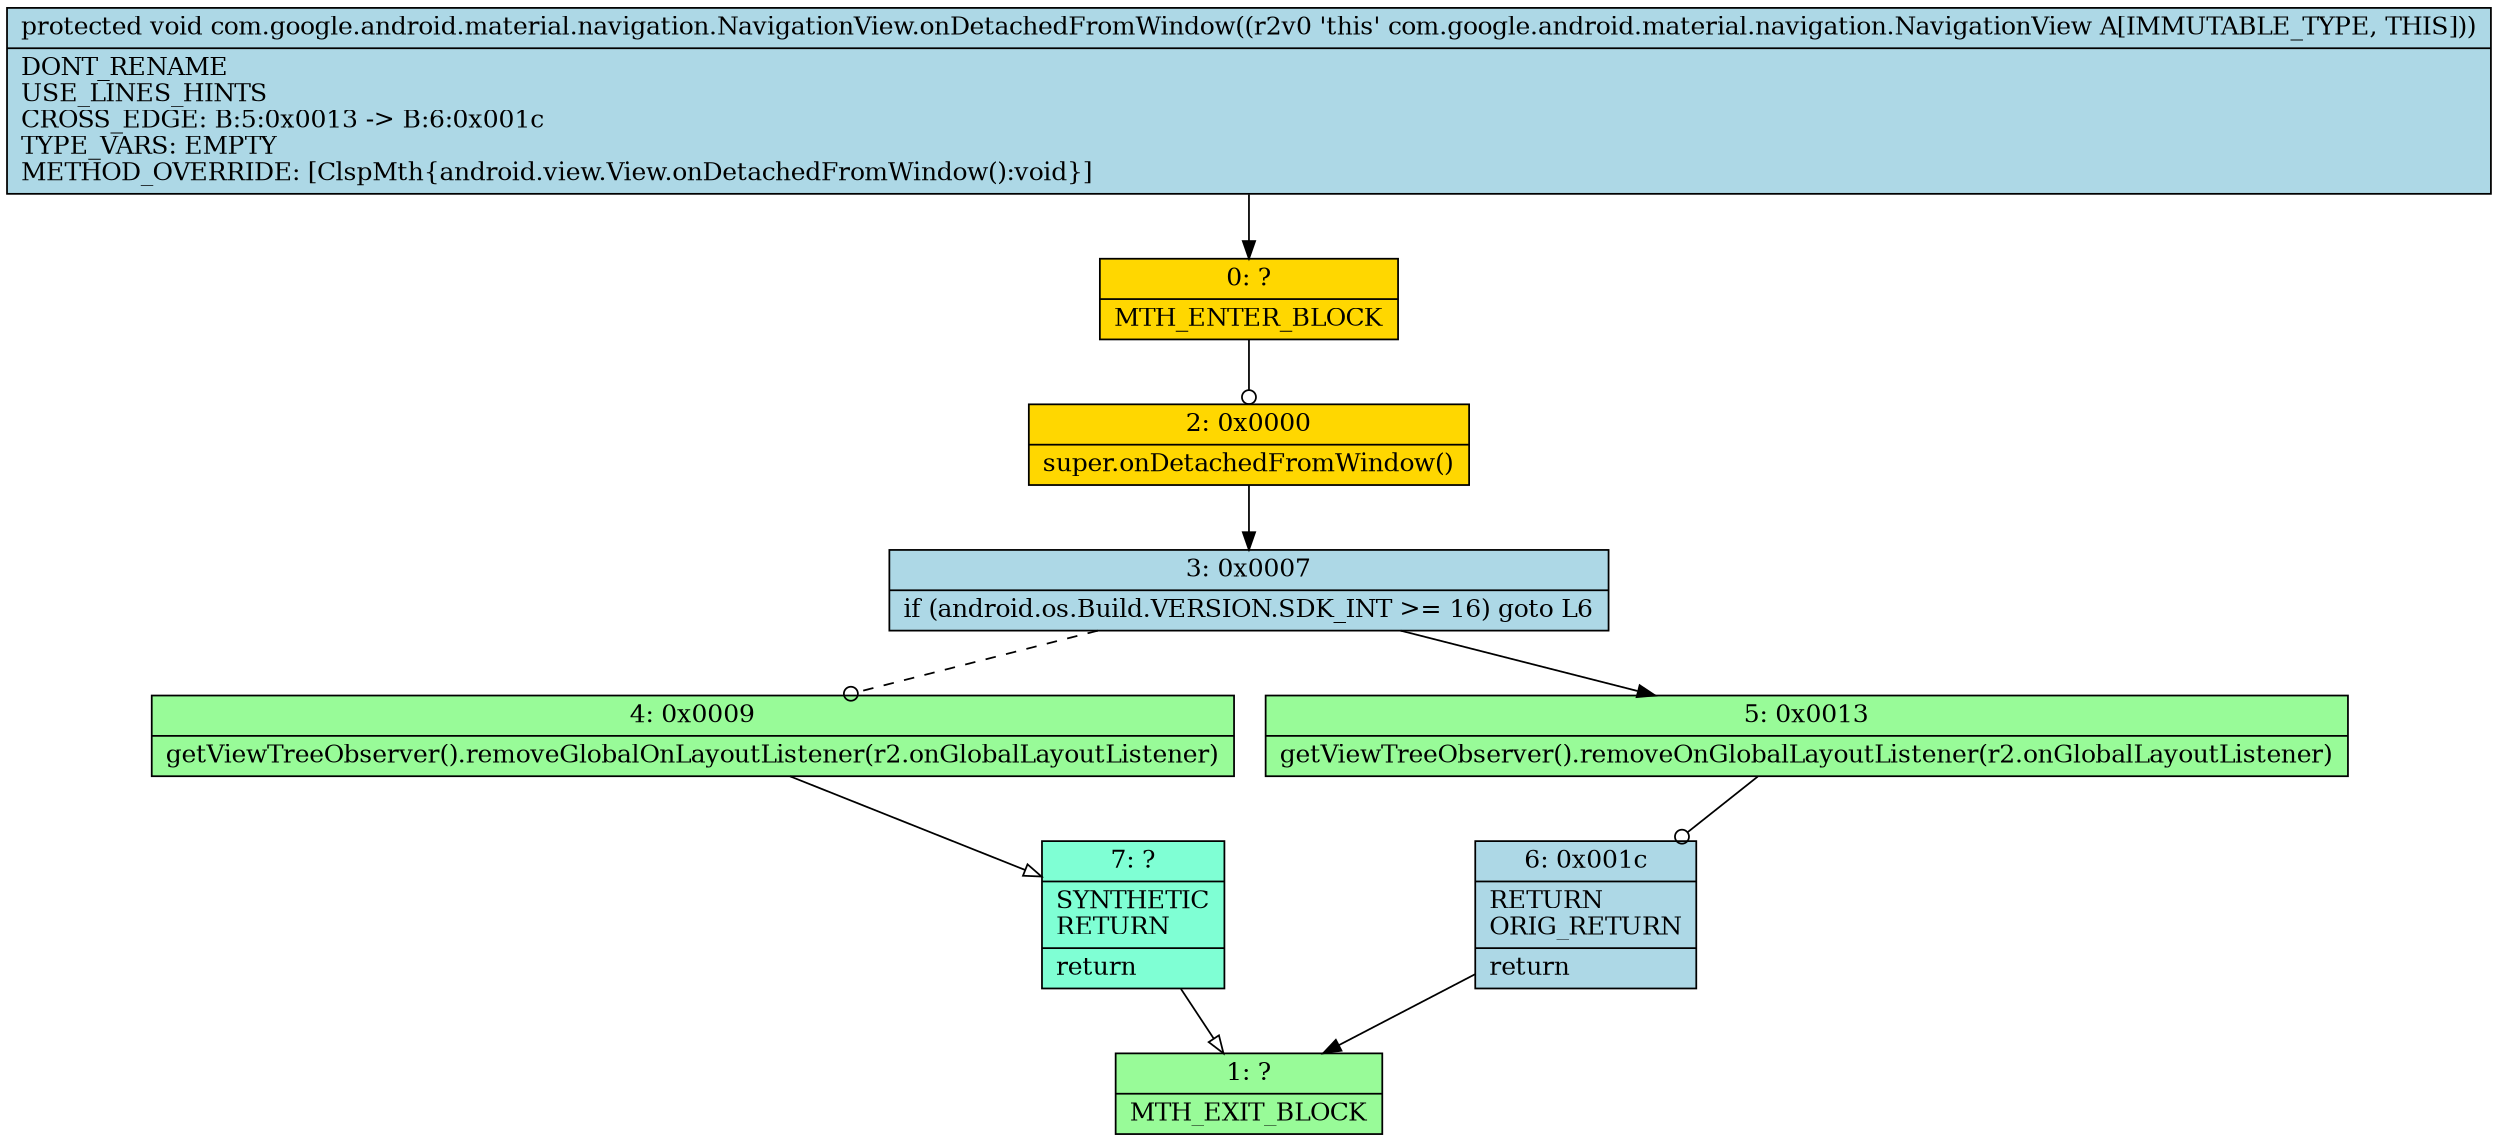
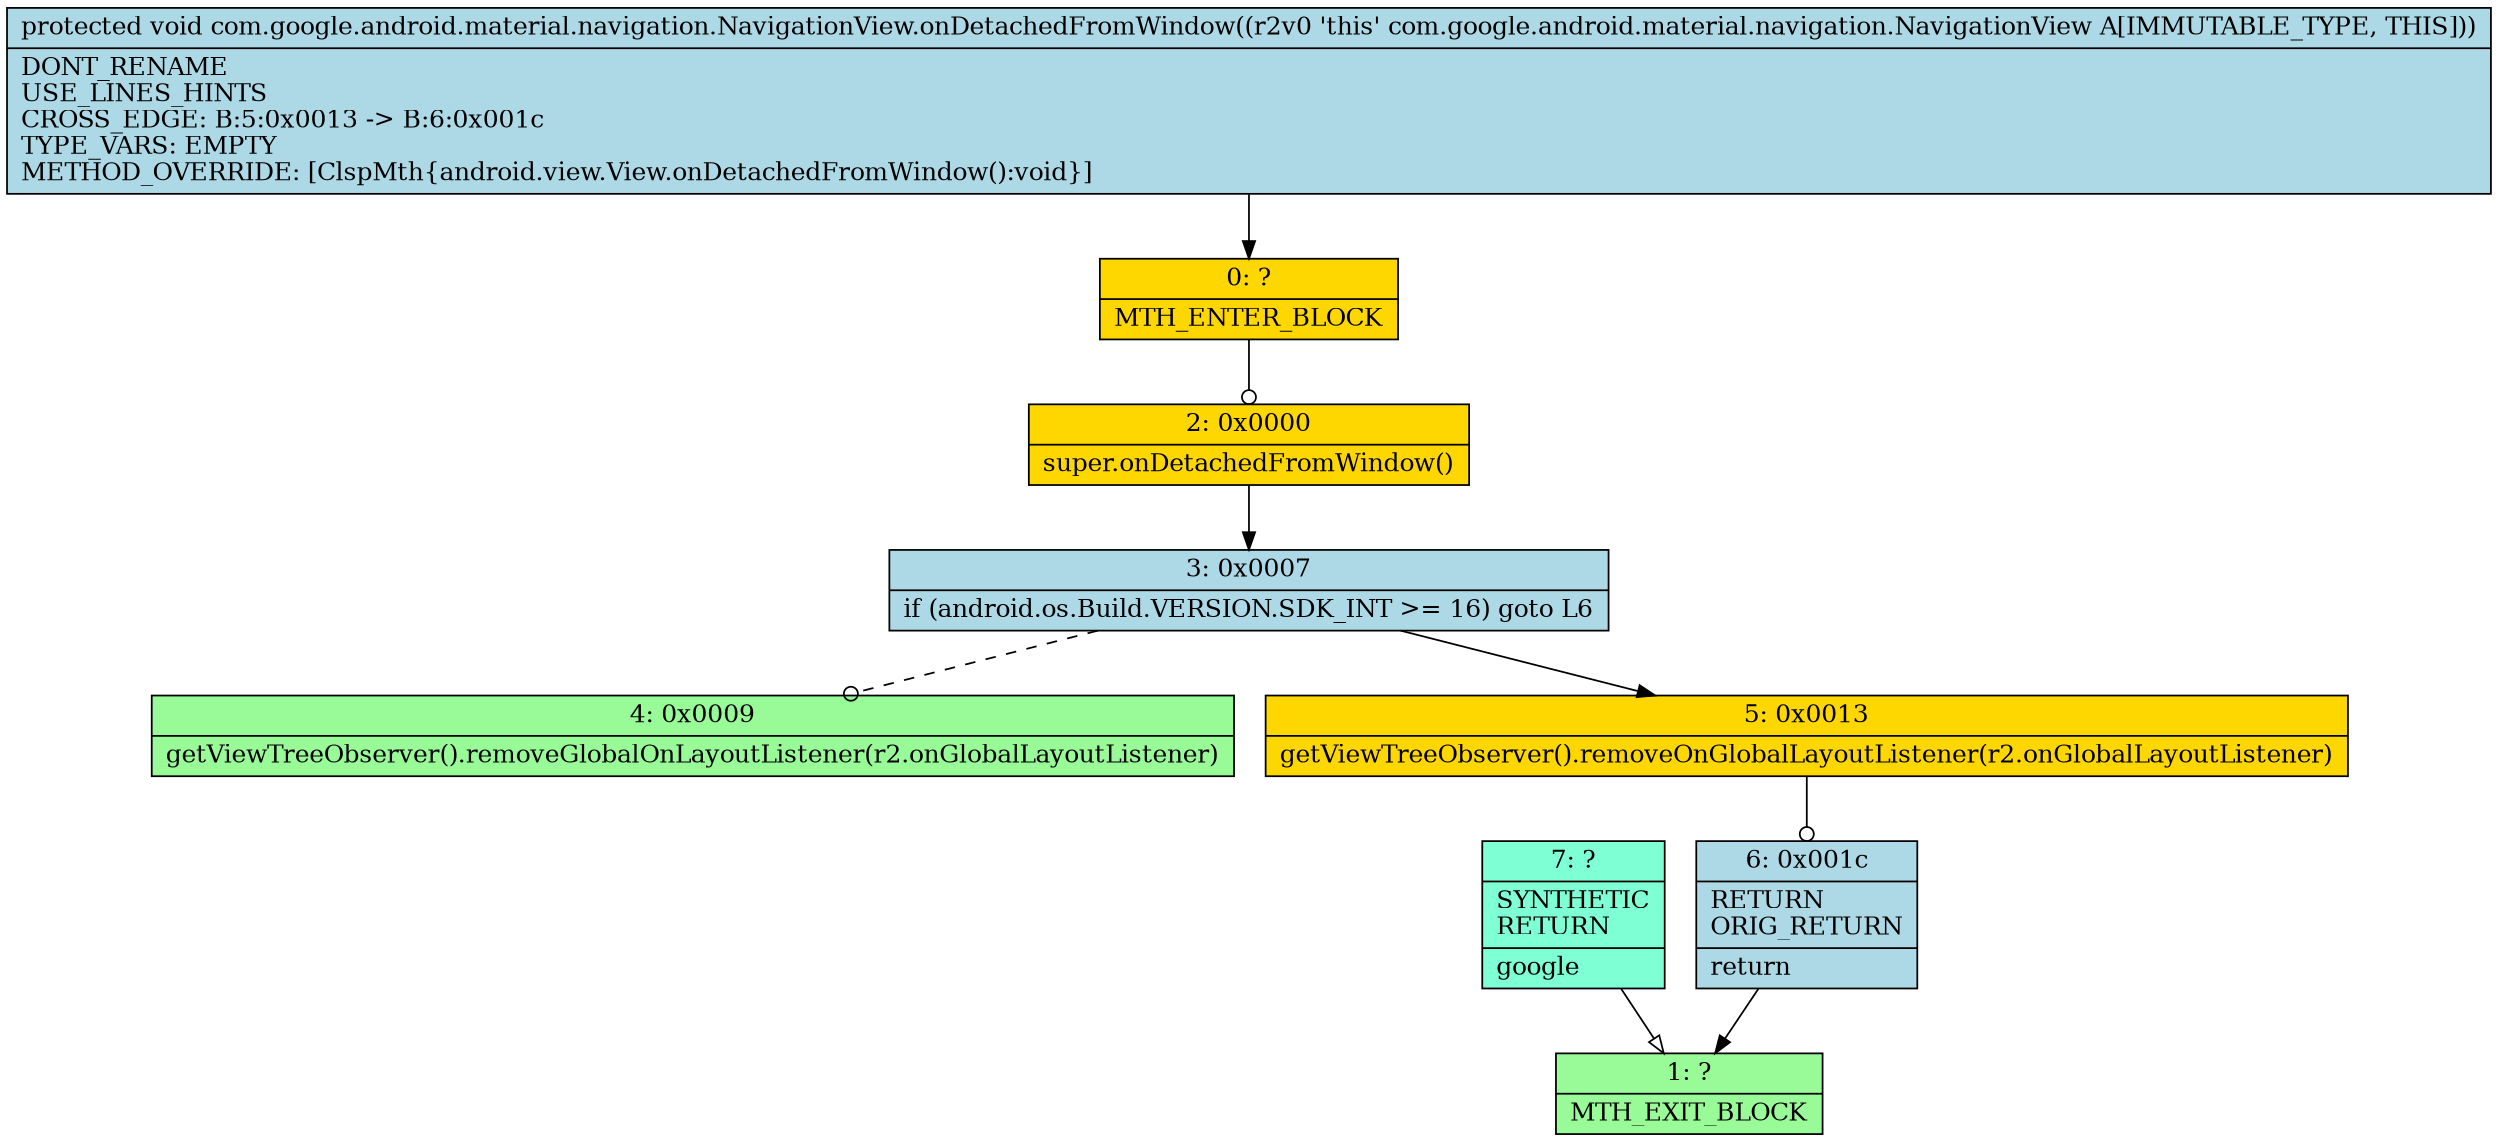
node "5: 0x0013": fillcolor palegreen -> gold
edge "4: 0x0009" -> "7: ?": removed
node "7: ?": text "return" -> "google"
